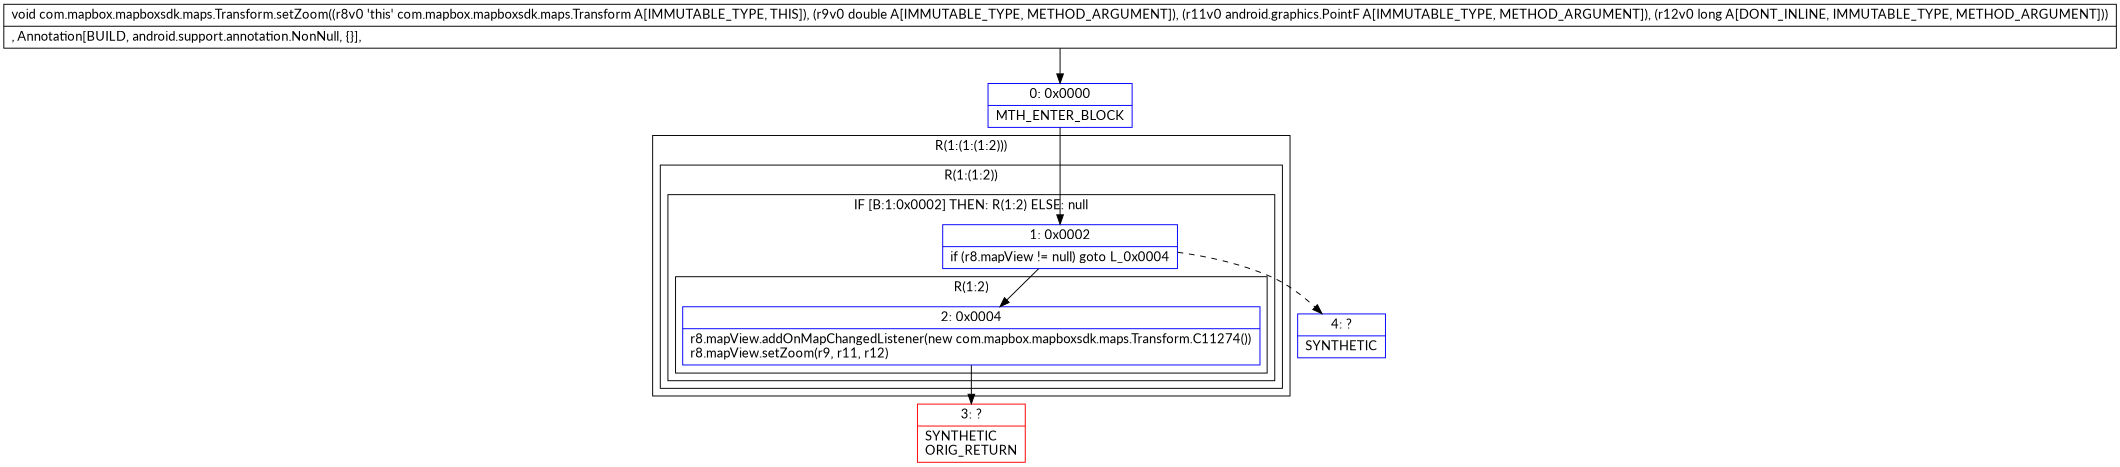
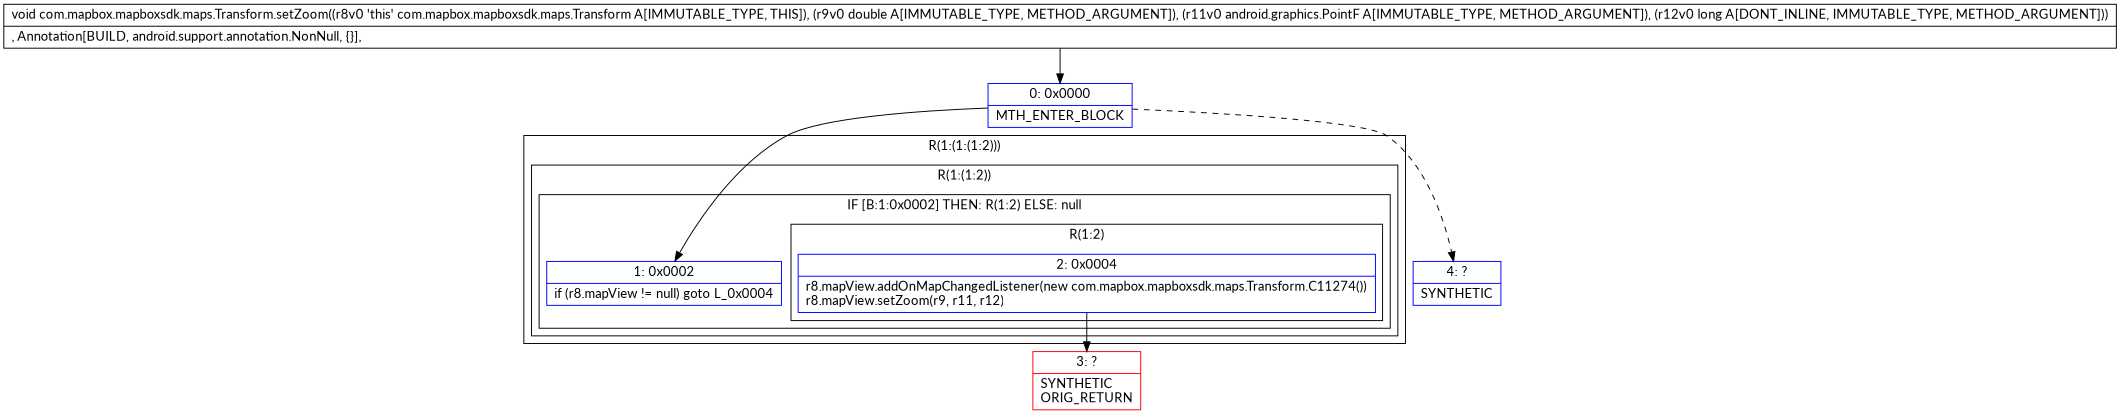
edge "1: 0x0002" -> "4: ?": now "0: 0x0000" -> "4: ?"
edge "1: 0x0002" -> "2: 0x0004": removed
